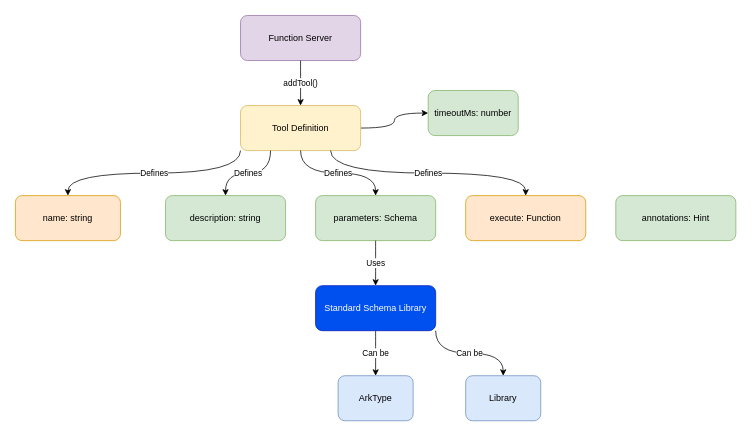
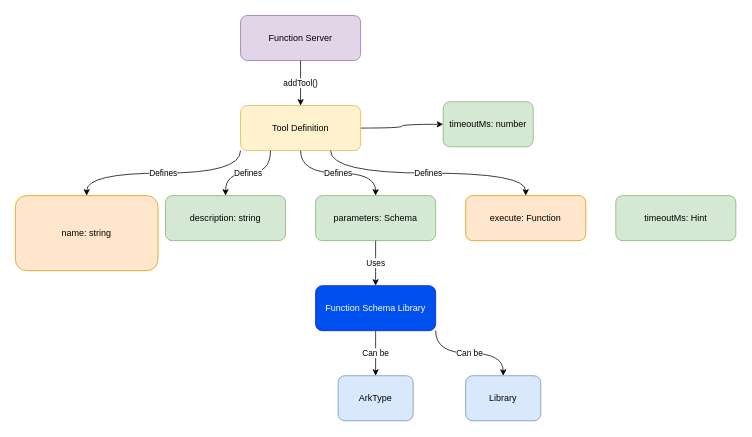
node "timeoutMs: number": moved (473, 113) -> (488, 124)
node "name: string": size 105x45 -> 143x75
node "annotations: Hint": label "annotations: Hint" -> "timeoutMs: Hint"
node "Standard Schema Library": label "Standard Schema Library" -> "Function Schema Library"
